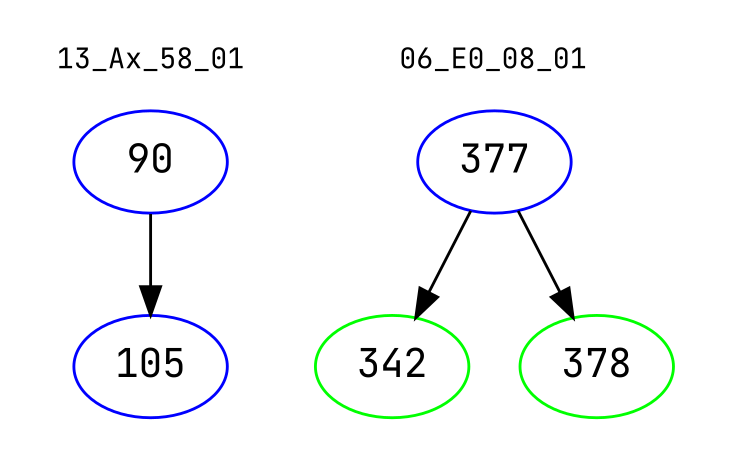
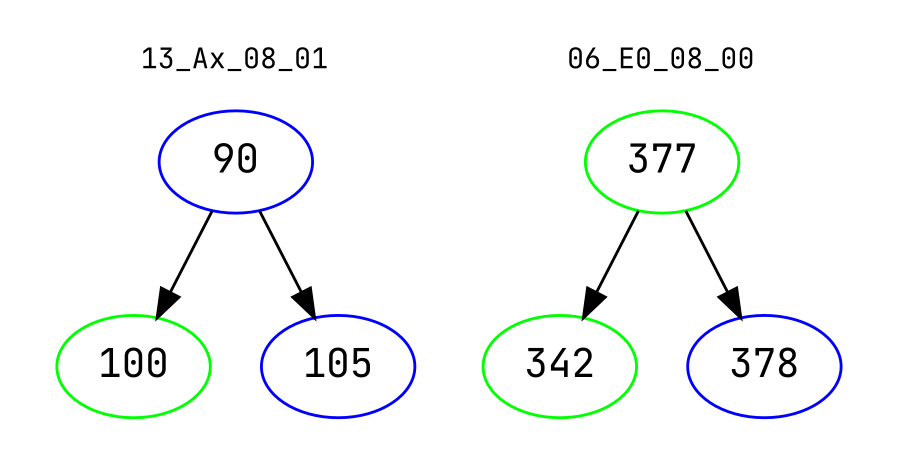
cluster "13_Ax_58_01": label "13_Ax_58_01" -> "13_Ax_08_01"
cluster "06_E0_08_01": label "06_E0_08_01" -> "06_E0_08_00"
node "377": color blue -> green
node "100": added
node "378": color green -> blue
